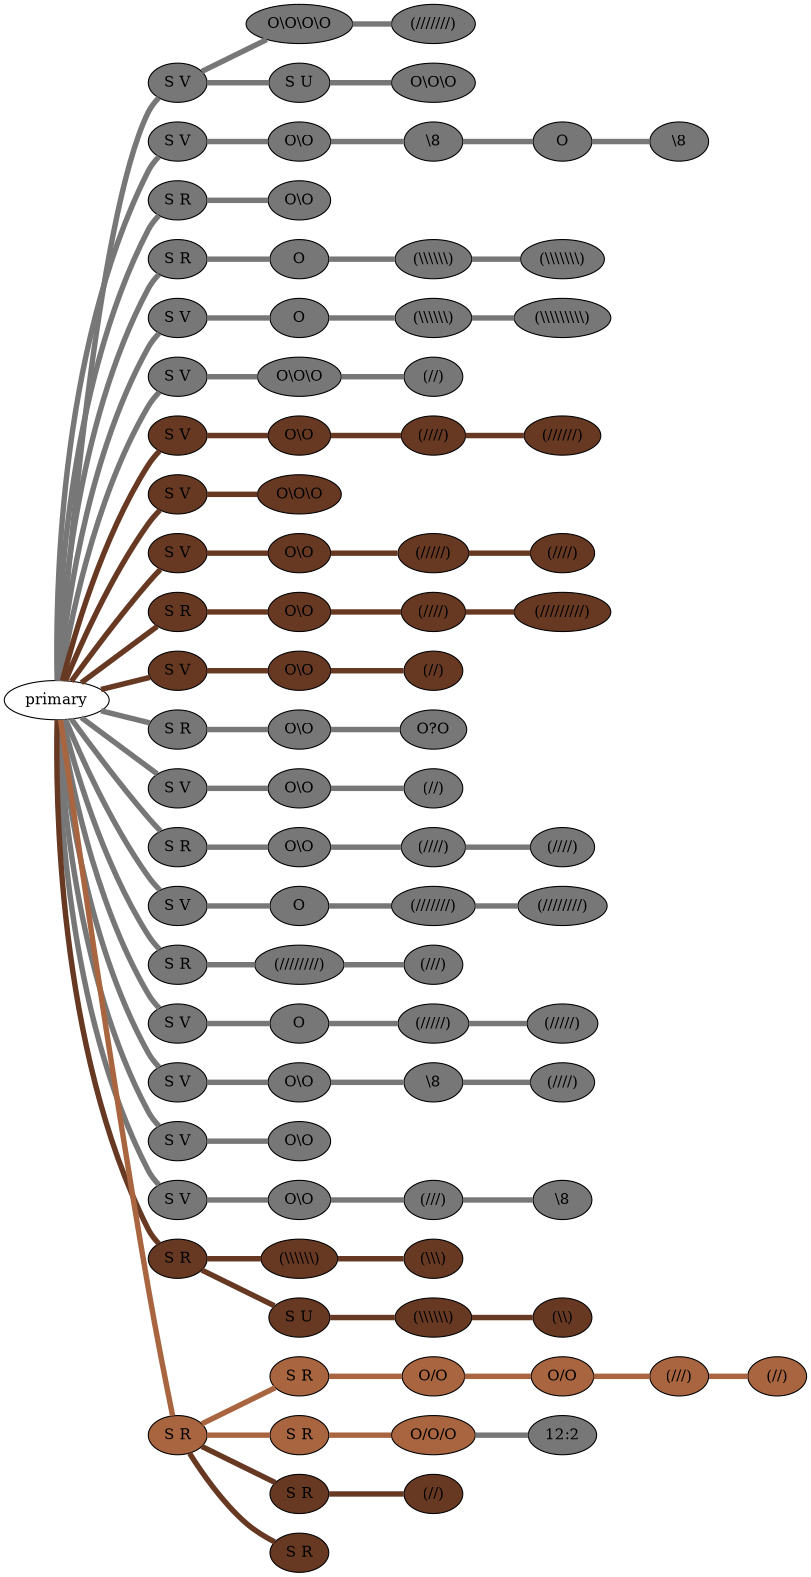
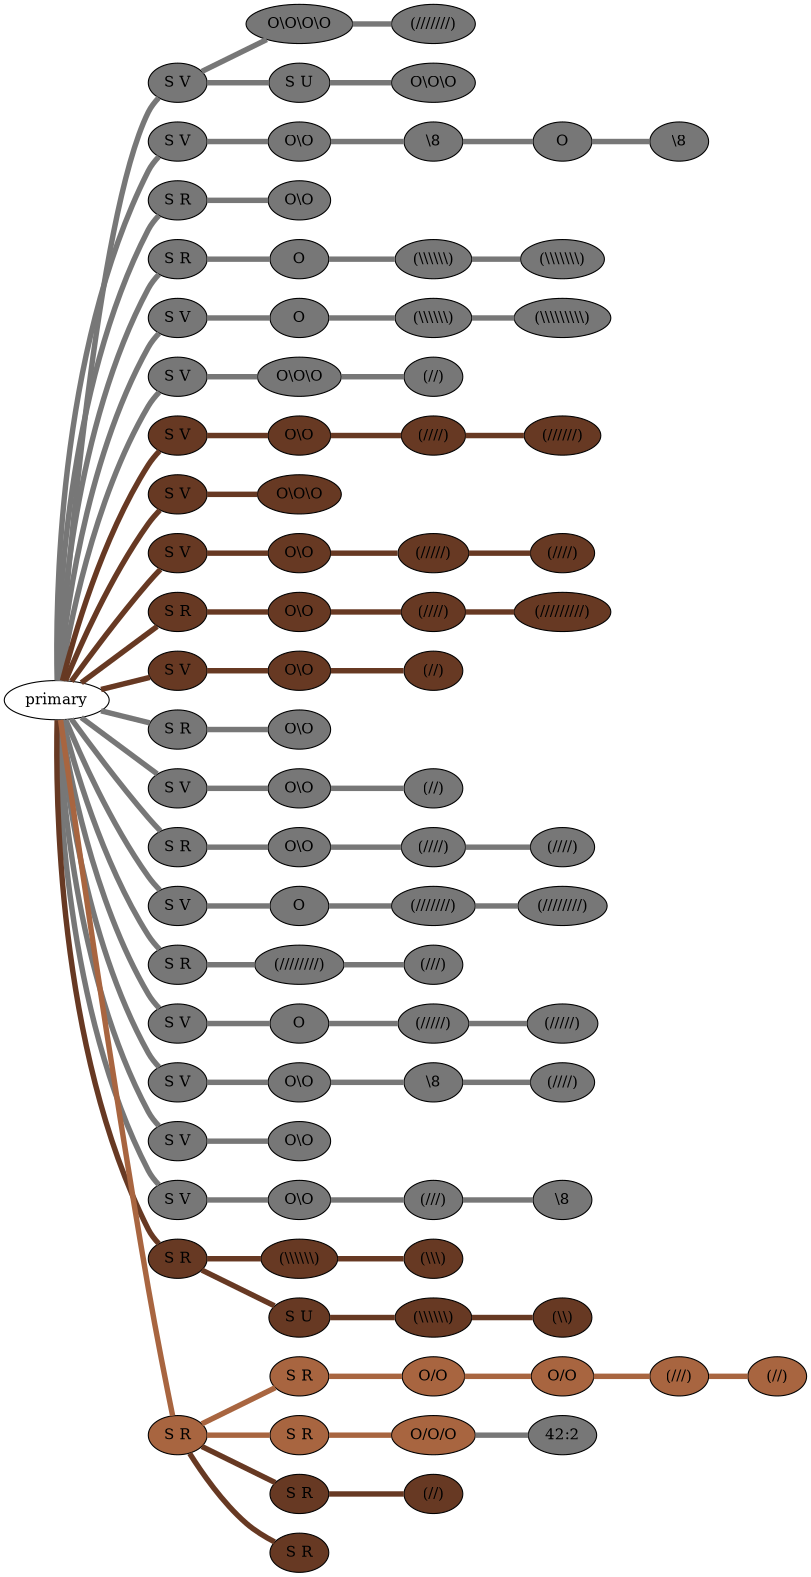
node "O?O": removed
node "12:2": label "12:2" -> "42:2"
